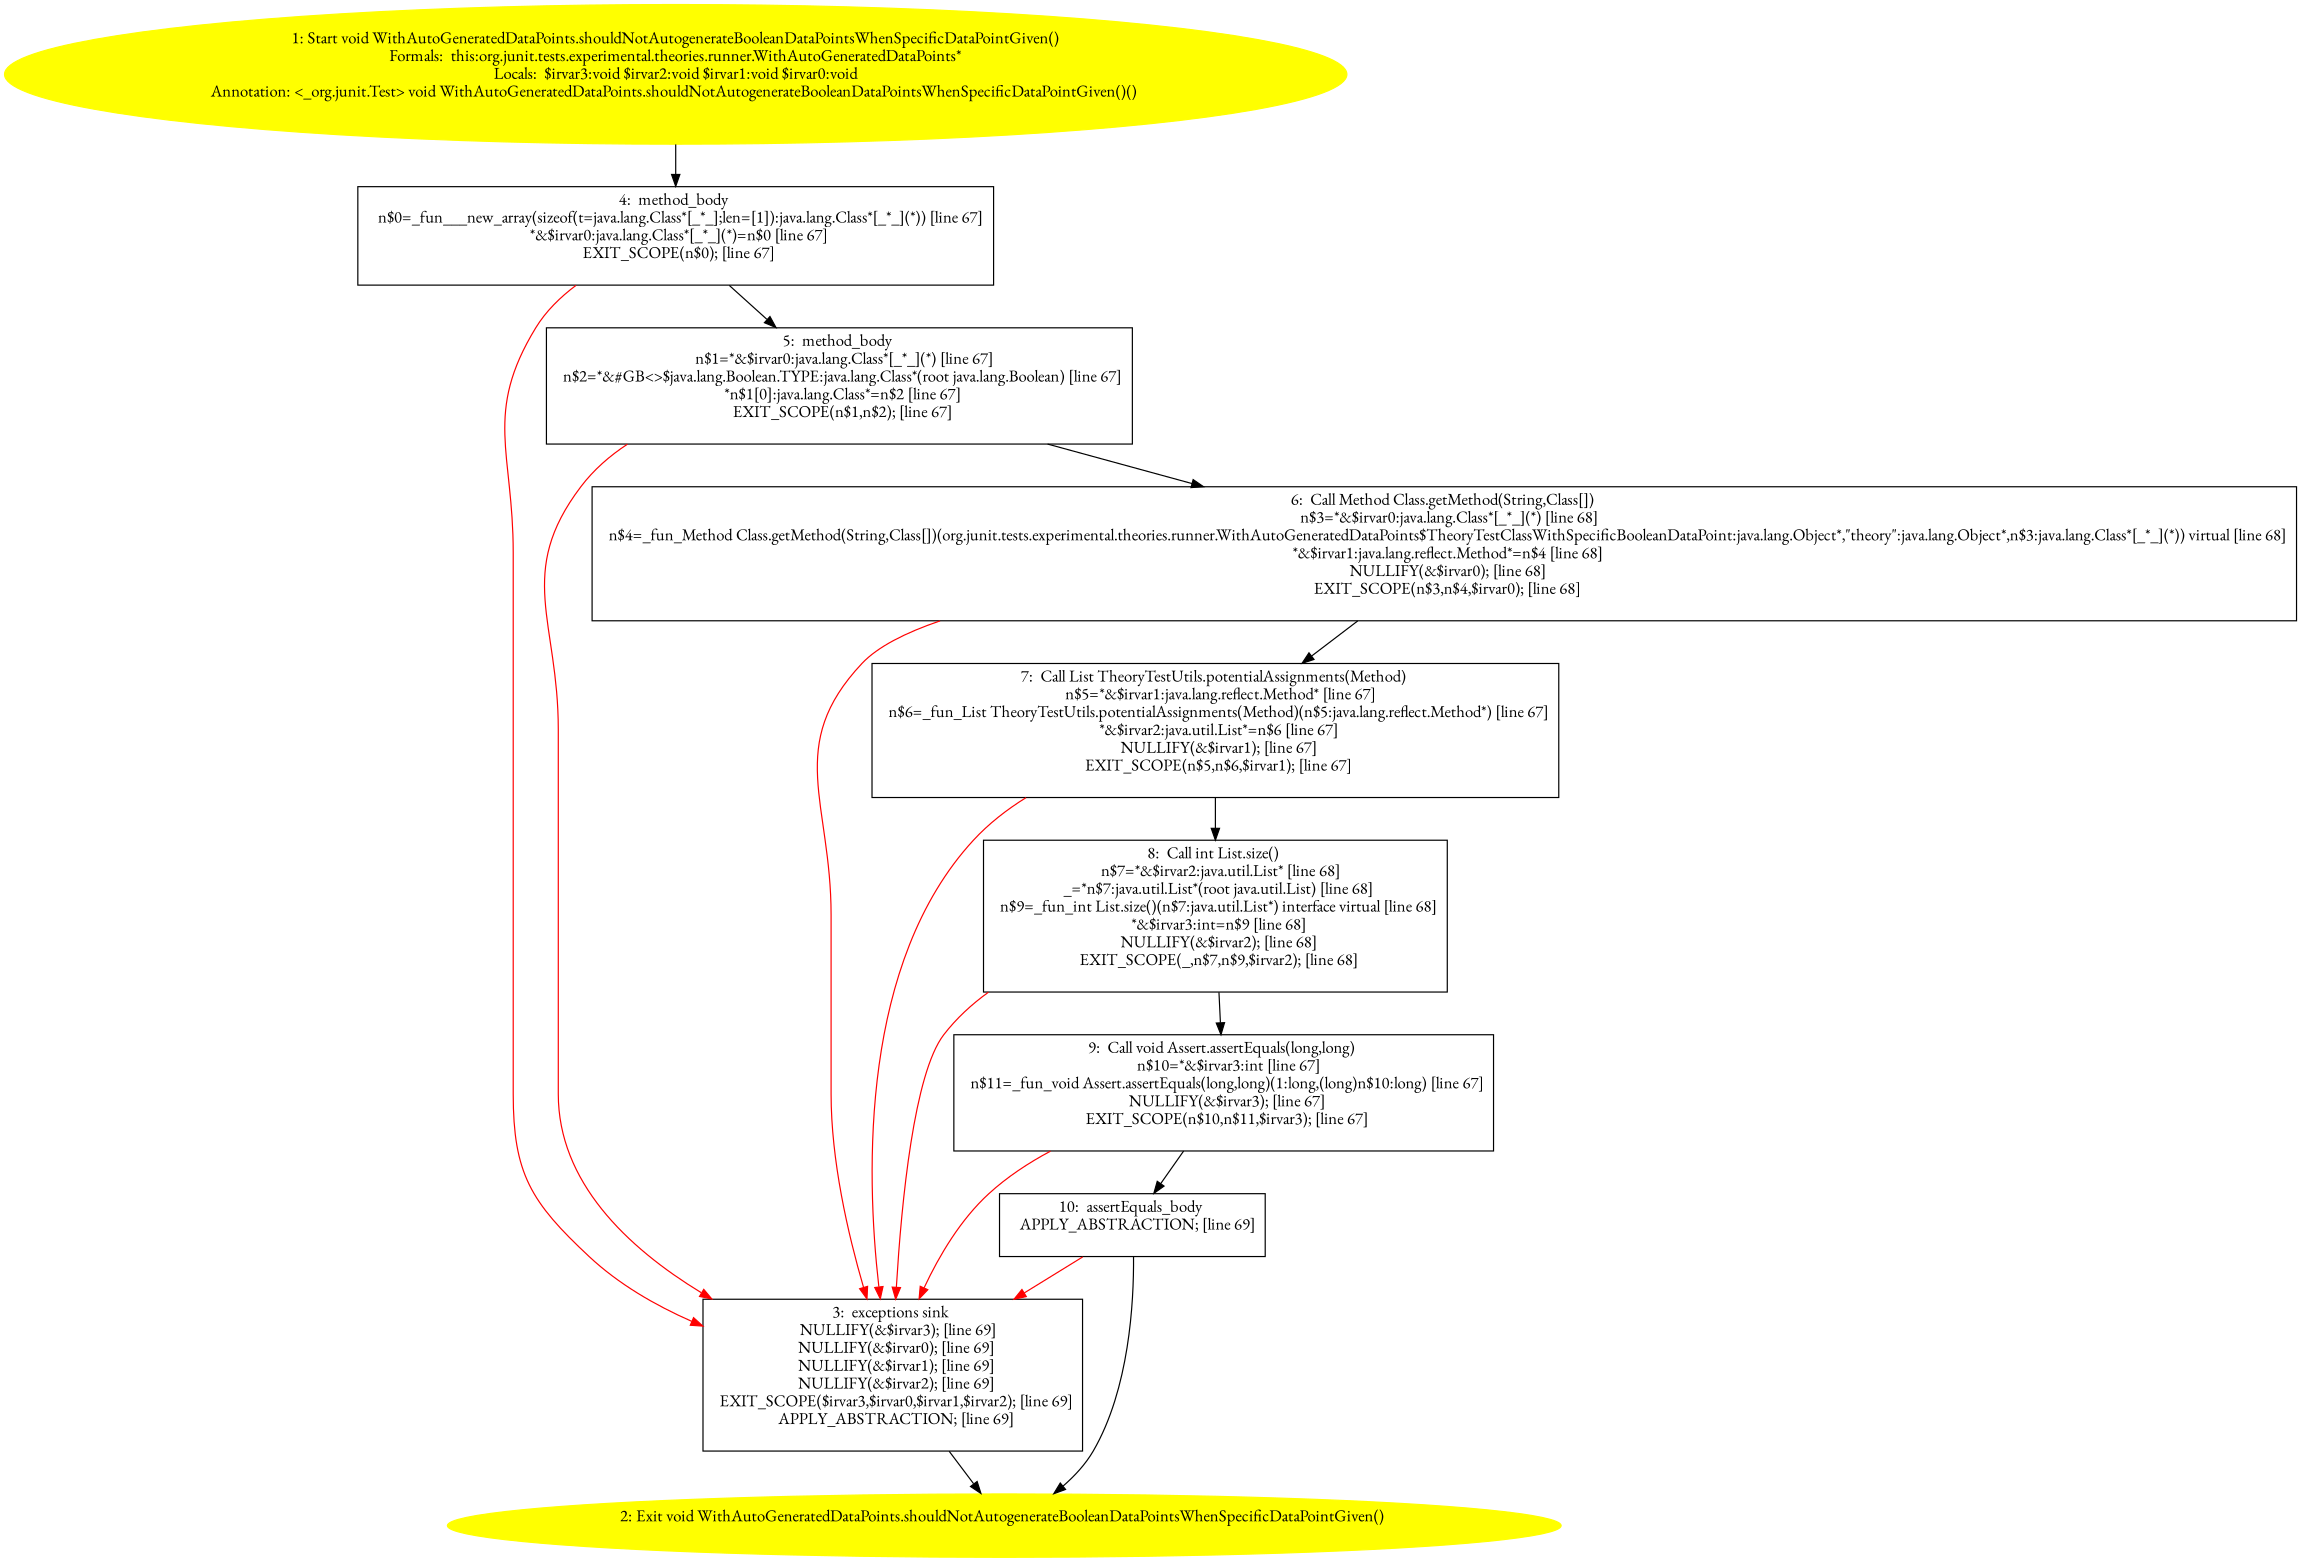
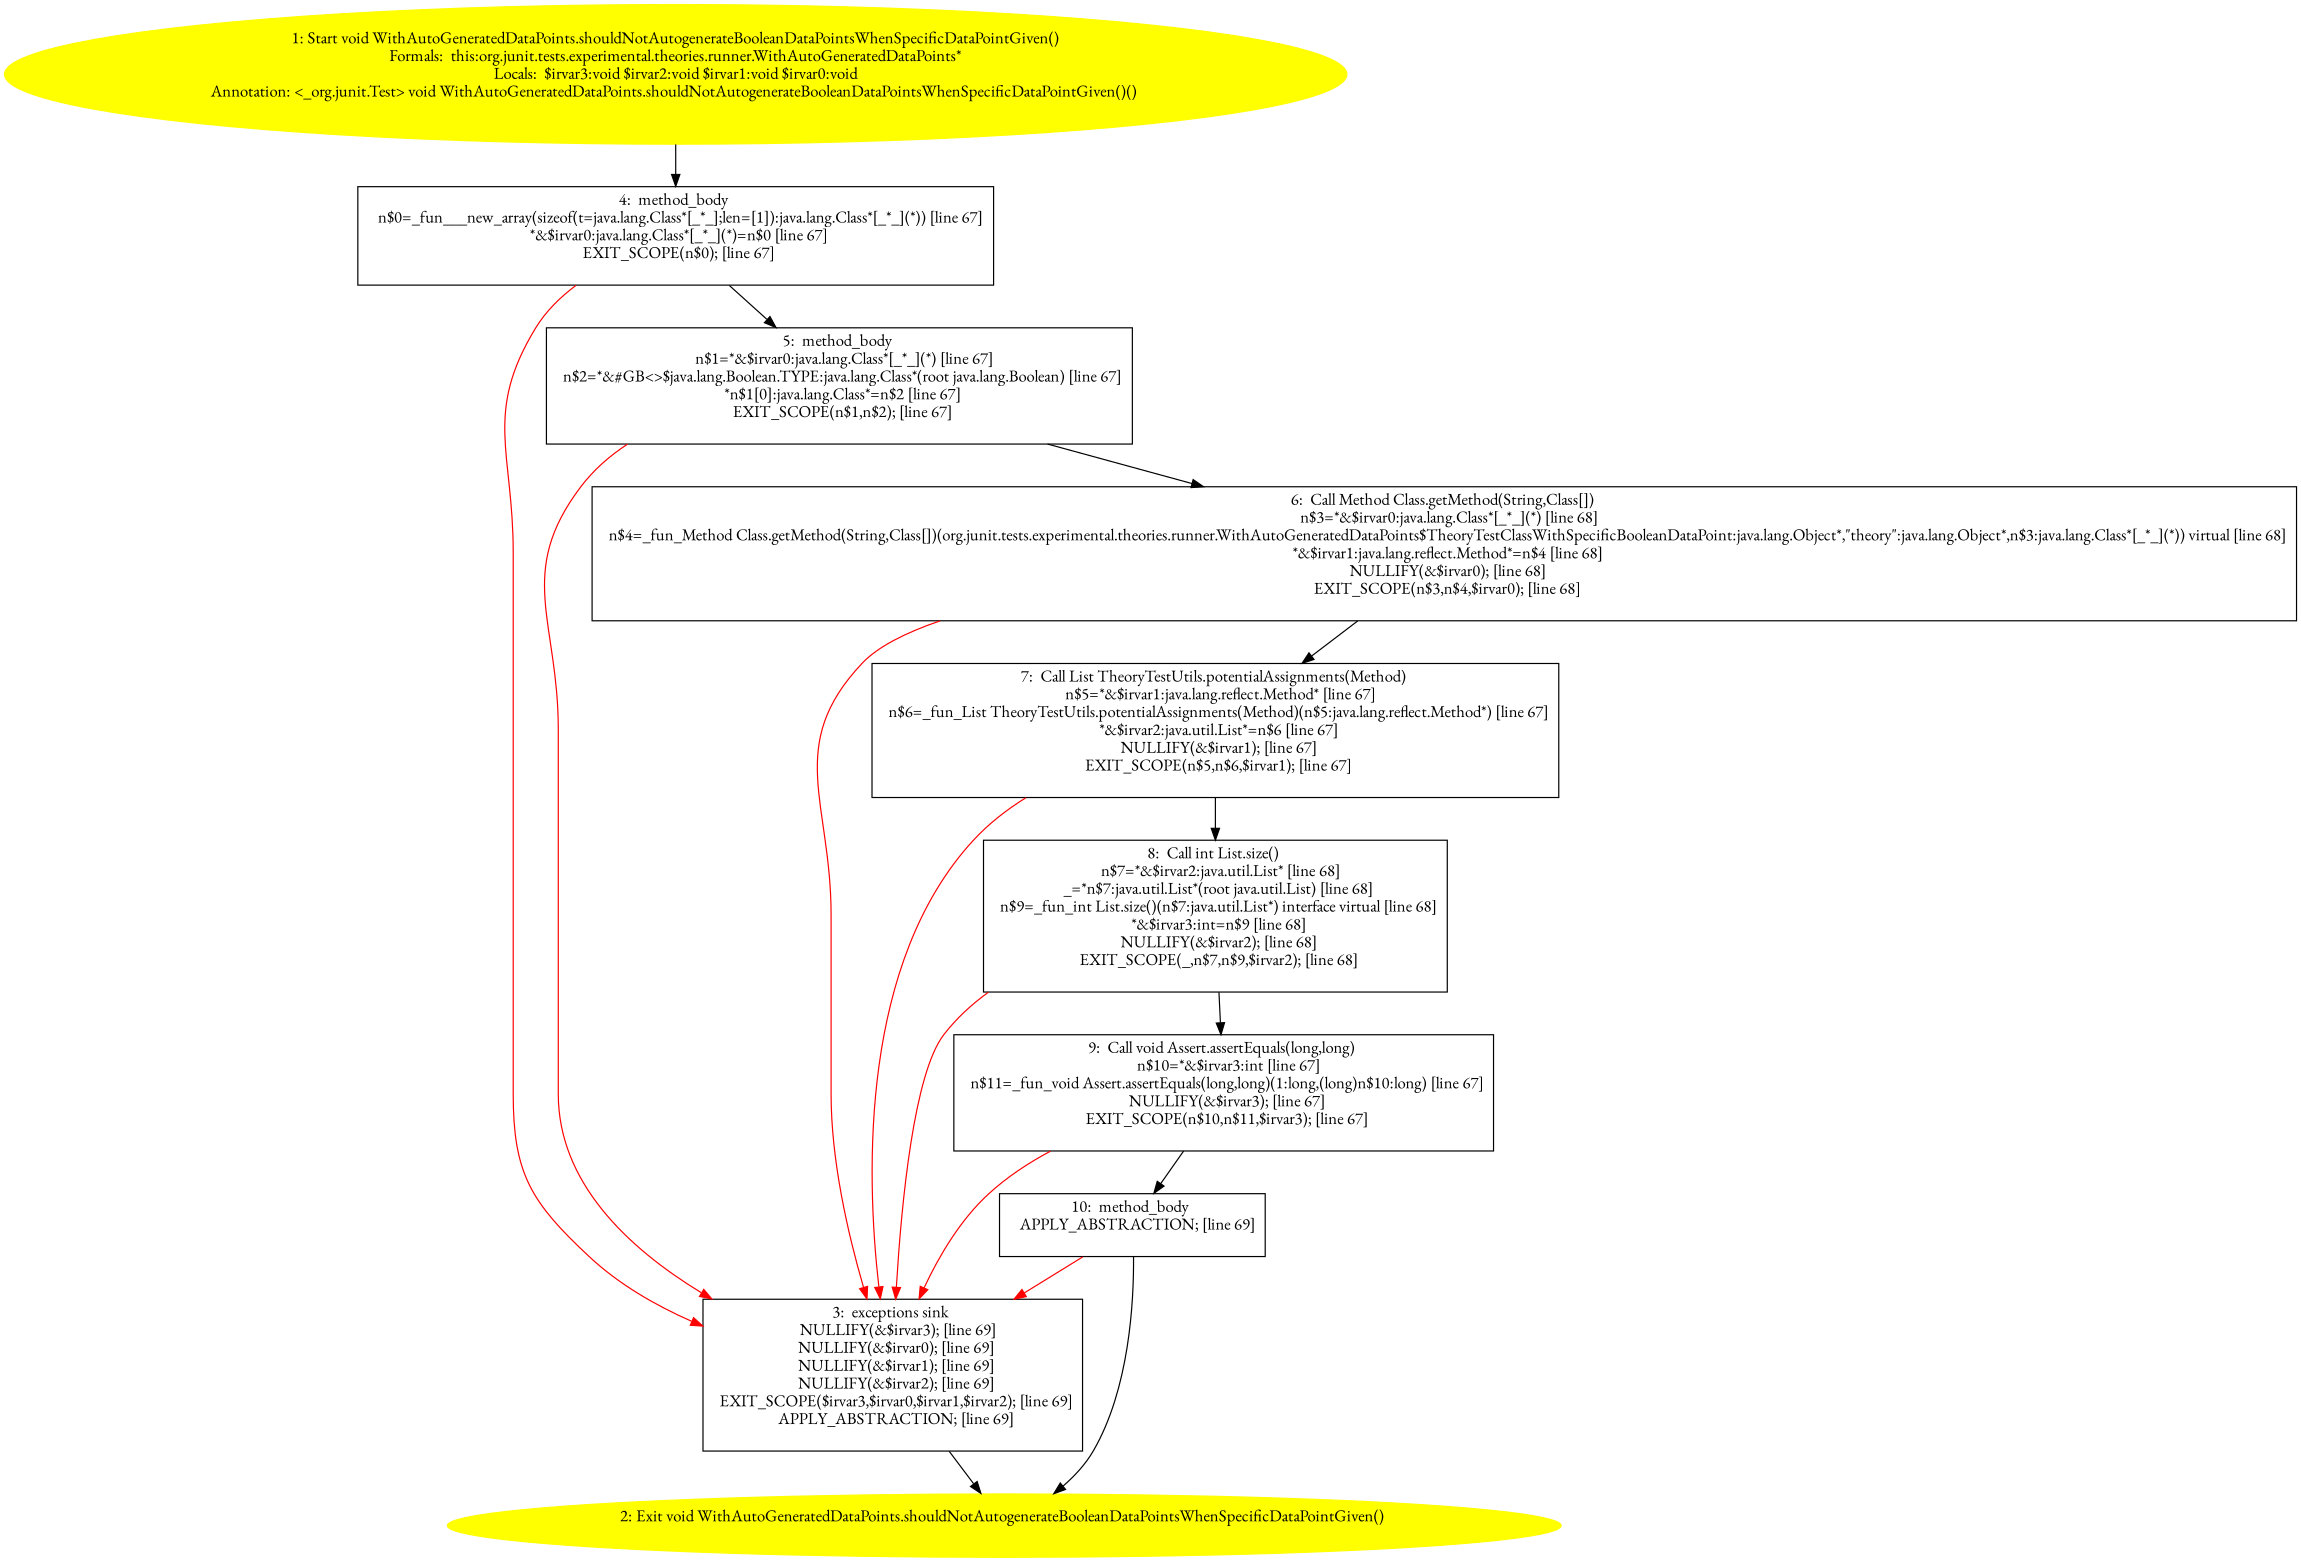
node "10:  assertEquals_body APPLY_ABSTRACTION; [line 69]": label "10:  assertEquals_body APPLY_ABSTRACTION; [line 69]" -> "10:  method_body APPLY_ABSTRACTION; [line 69]"
